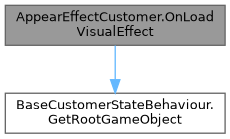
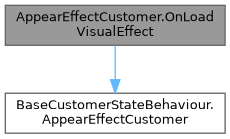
node "BaseCustomerStateBehaviour. GetRootGameObject": label "BaseCustomerStateBehaviour. GetRootGameObject" -> "BaseCustomerStateBehaviour. AppearEffectCustomer"
